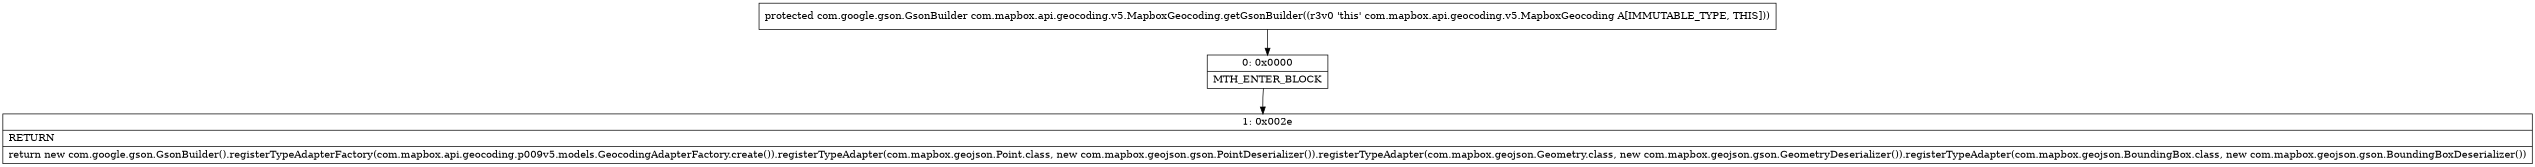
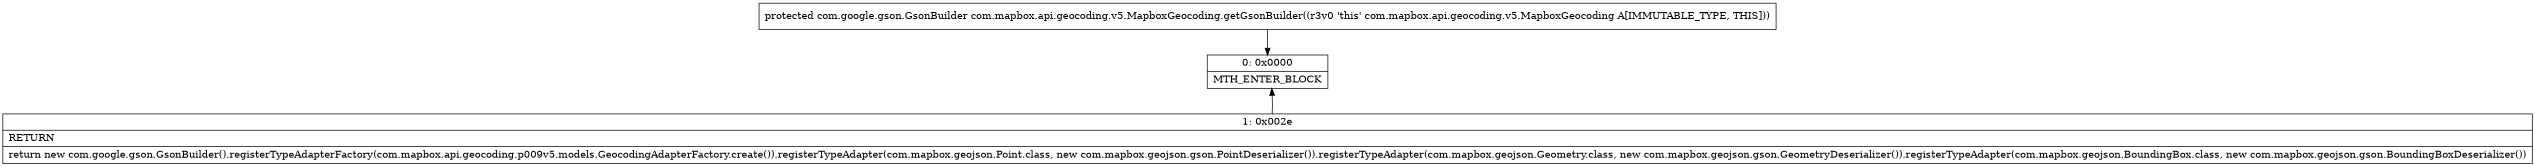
edge "0: 0x0000" -> "1: 0x002e": reversed
